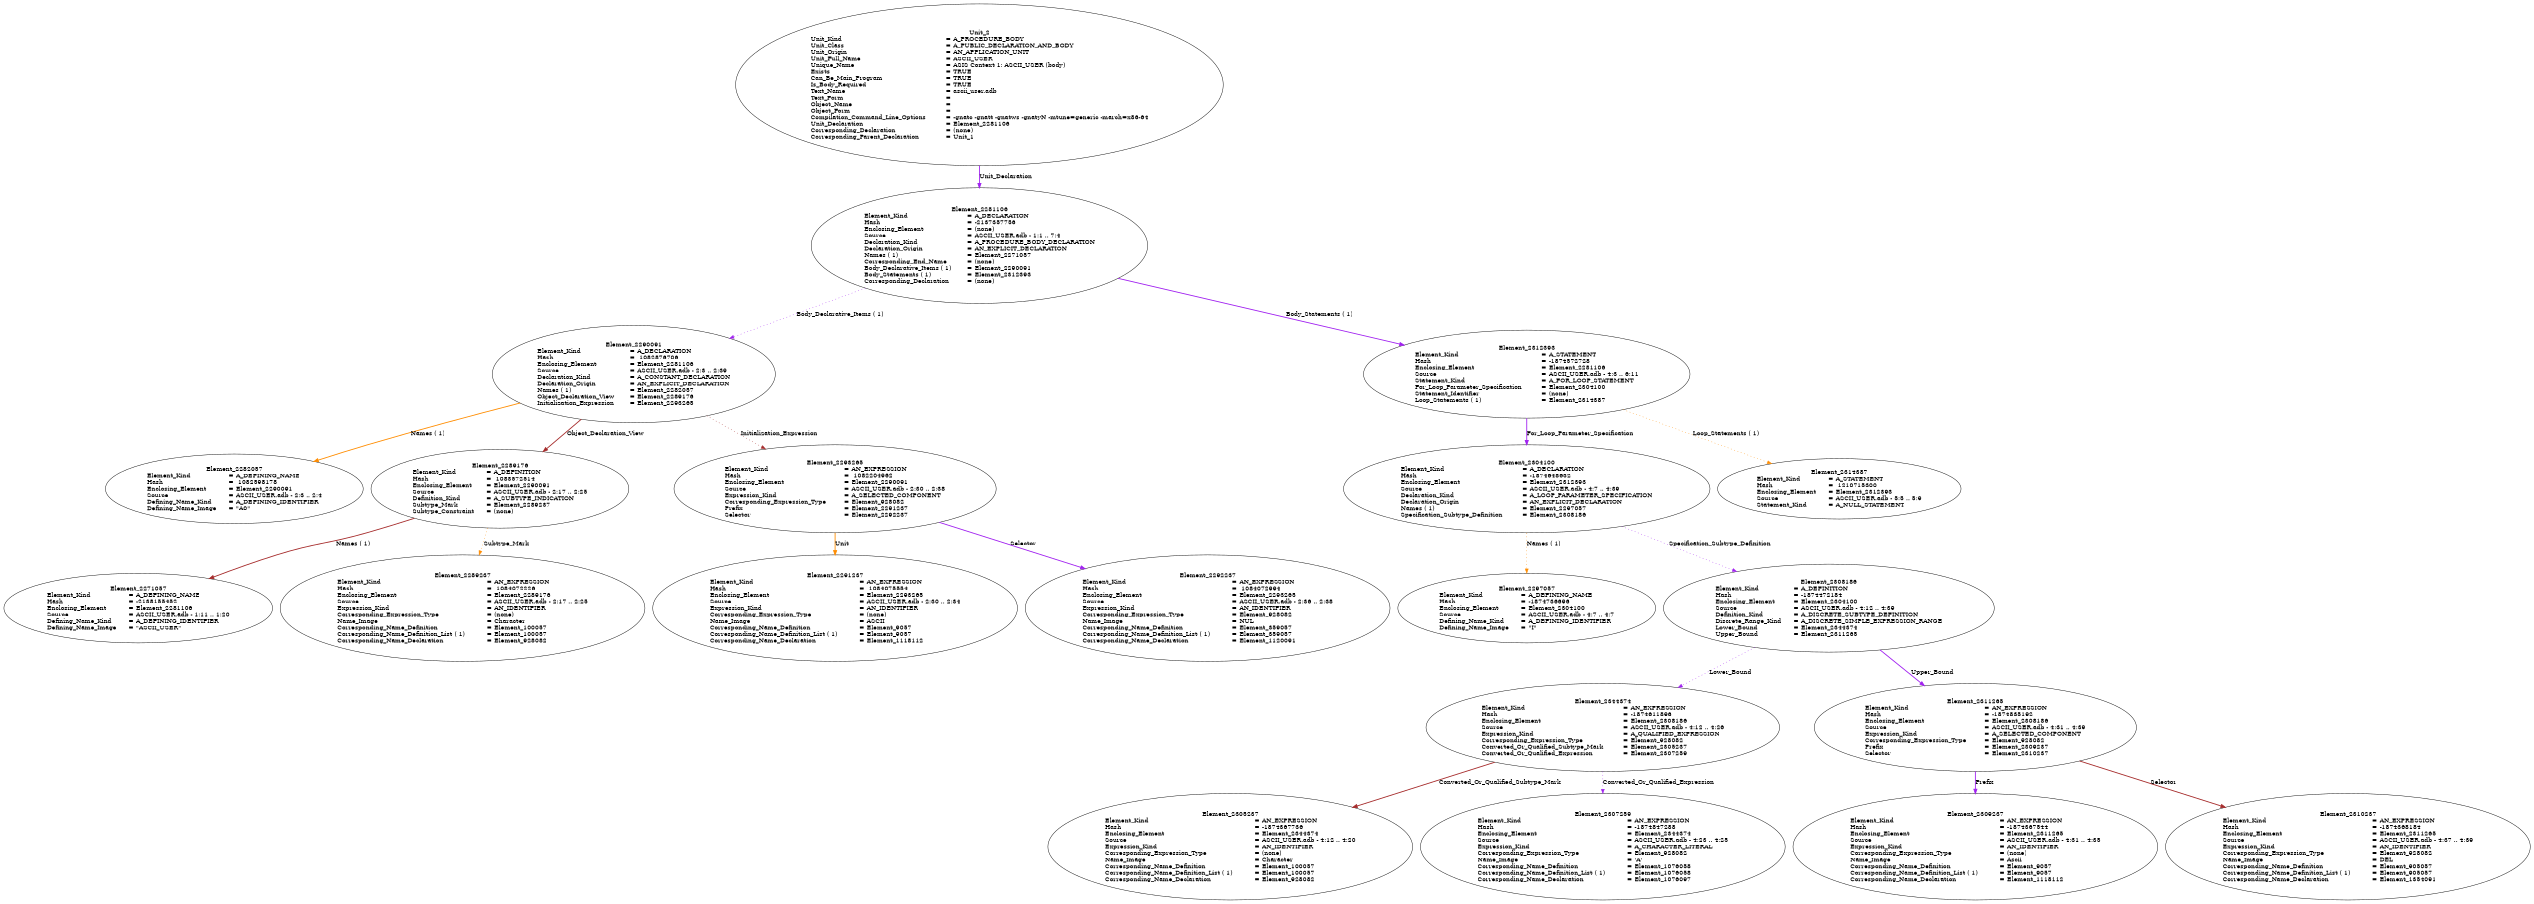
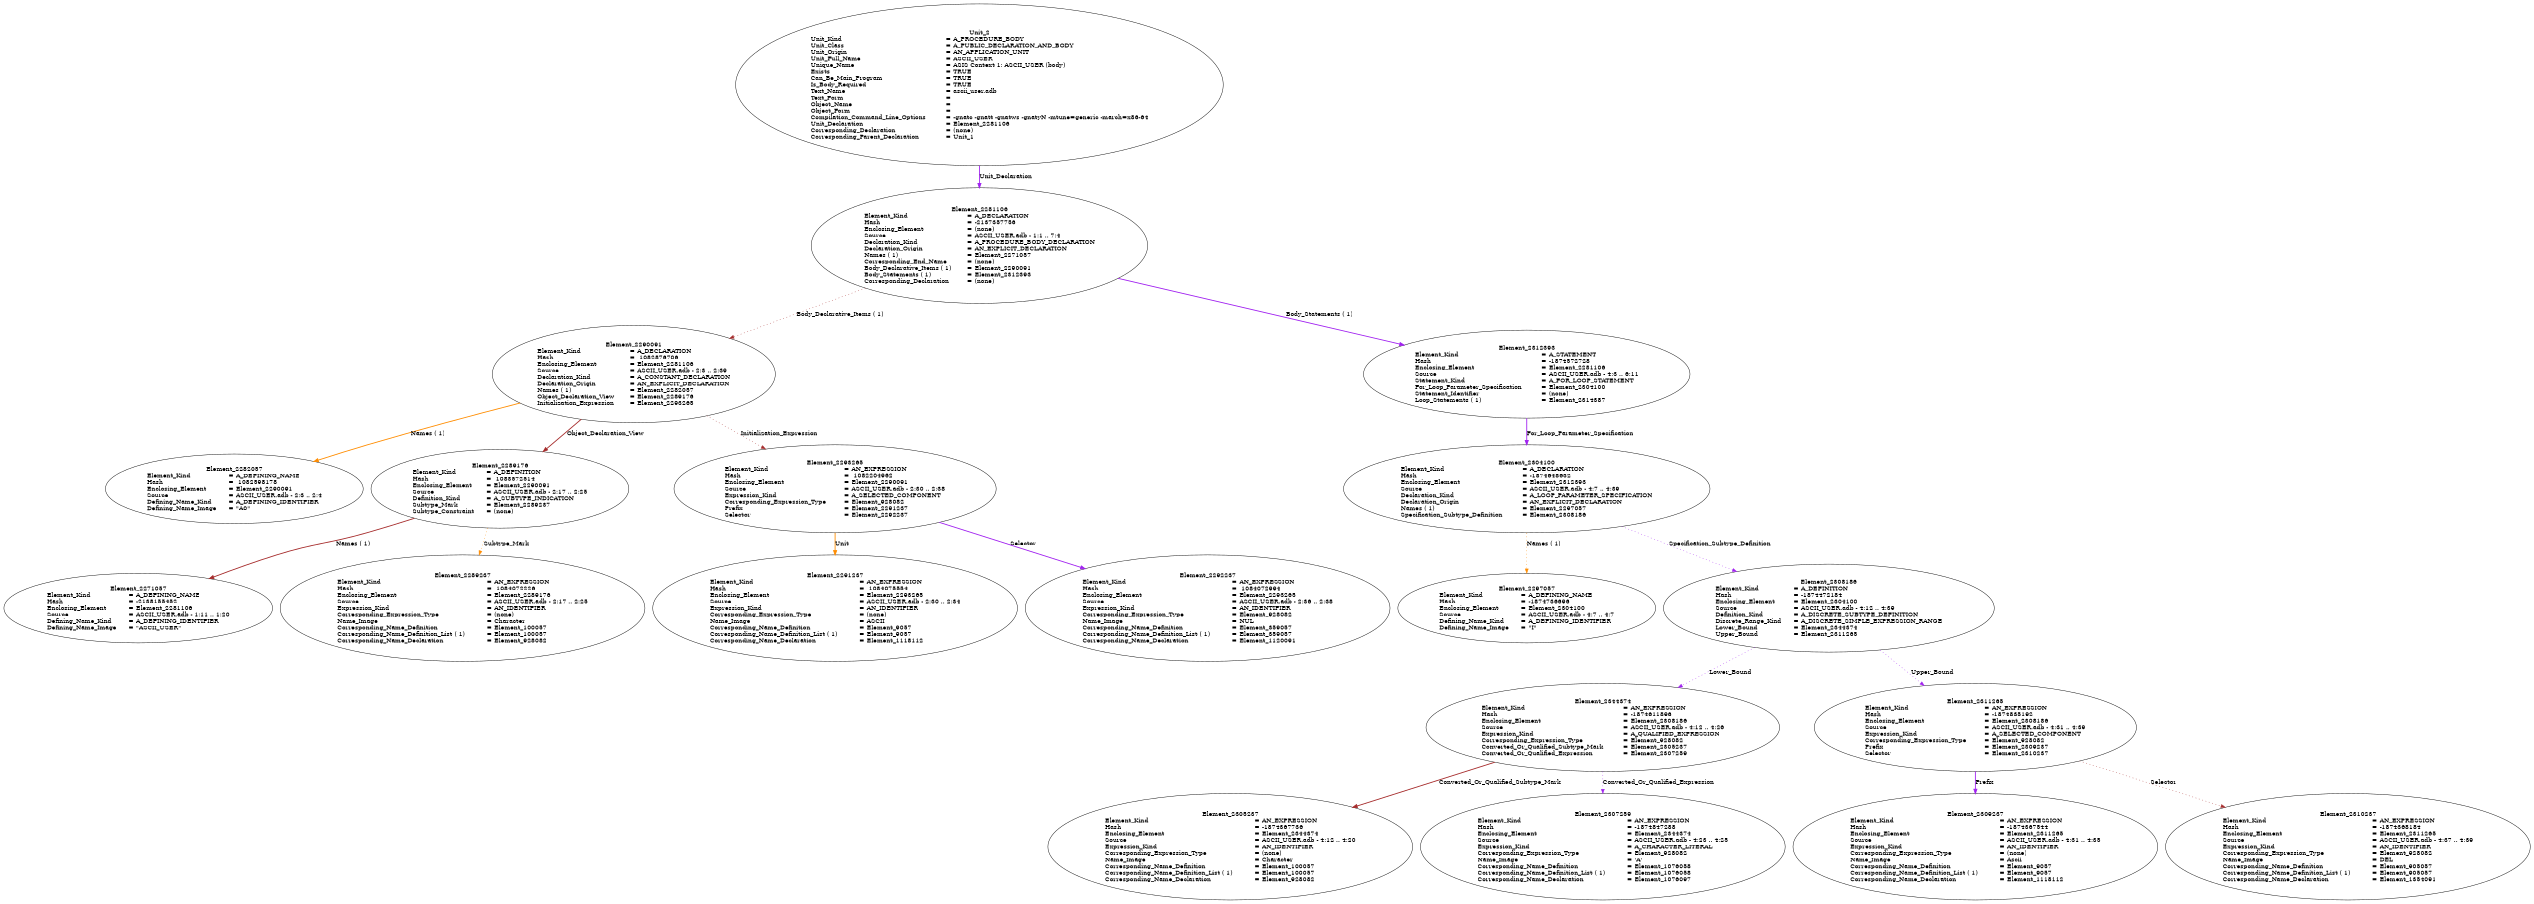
edge "Element_2281106" -> "Element_2290091": color purple -> brown
node "Element_2314387": removed
edge "Element_2308186" -> "Element_2311265": style bold -> dotted
edge "Element_2311265" -> "Element_2310237": style bold -> dotted
